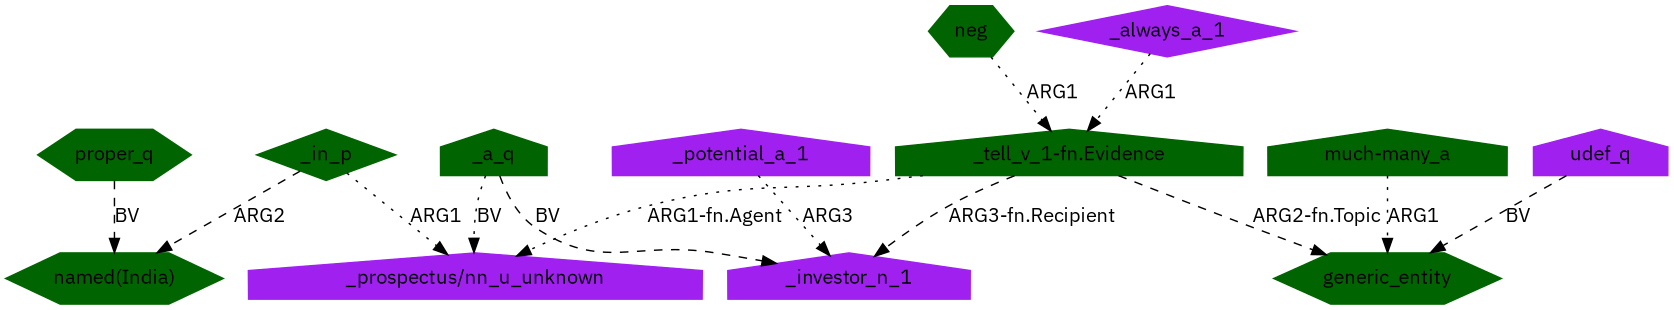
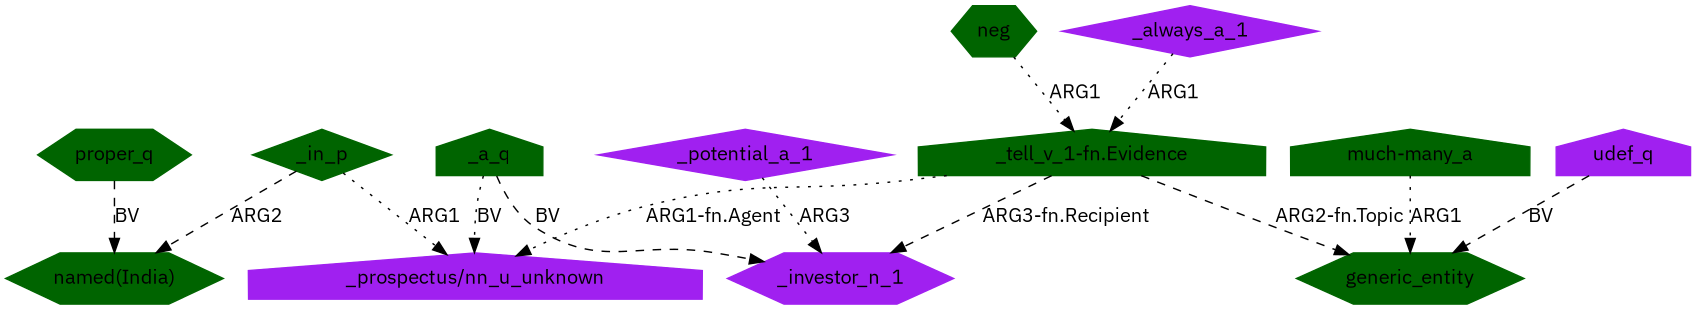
node "_potential_a_1": shape house -> diamond
node "_investor_n_1": shape house -> hexagon
